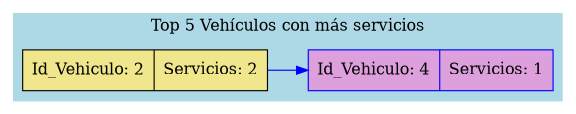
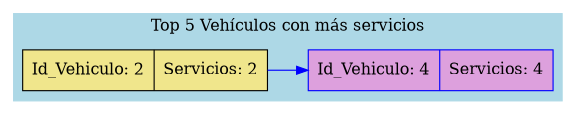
node "Id_Vehiculo: 4": text "Servicios: 1" -> "Servicios: 4"
